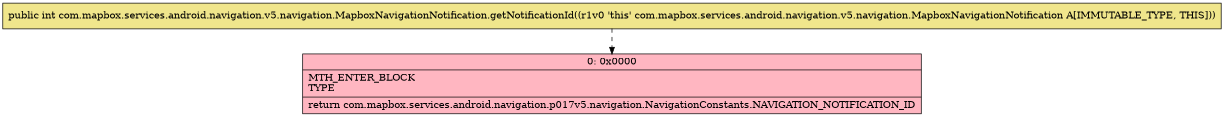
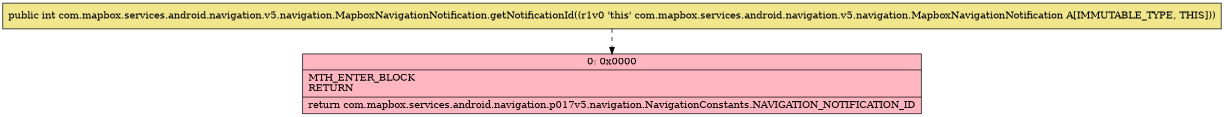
node "0: 0x0000": text "TYPE" -> "RETURN"
